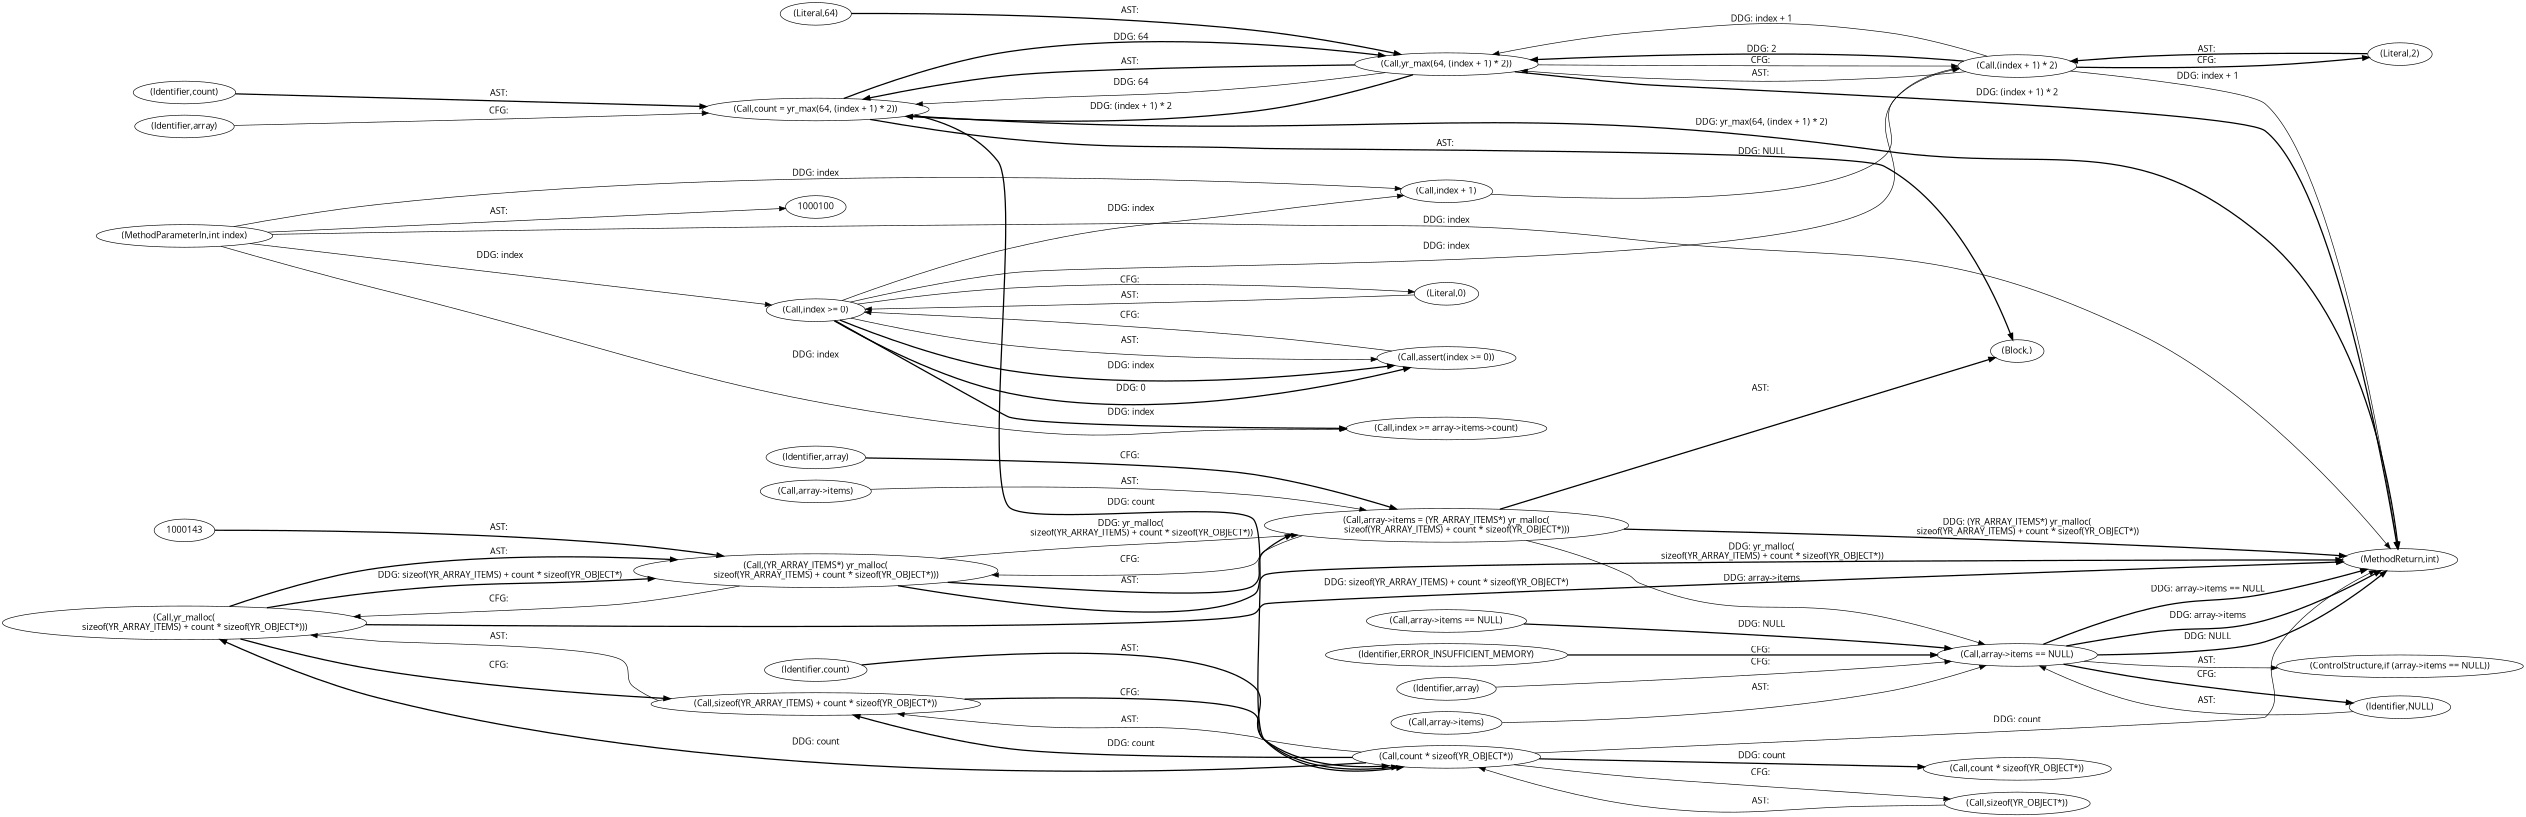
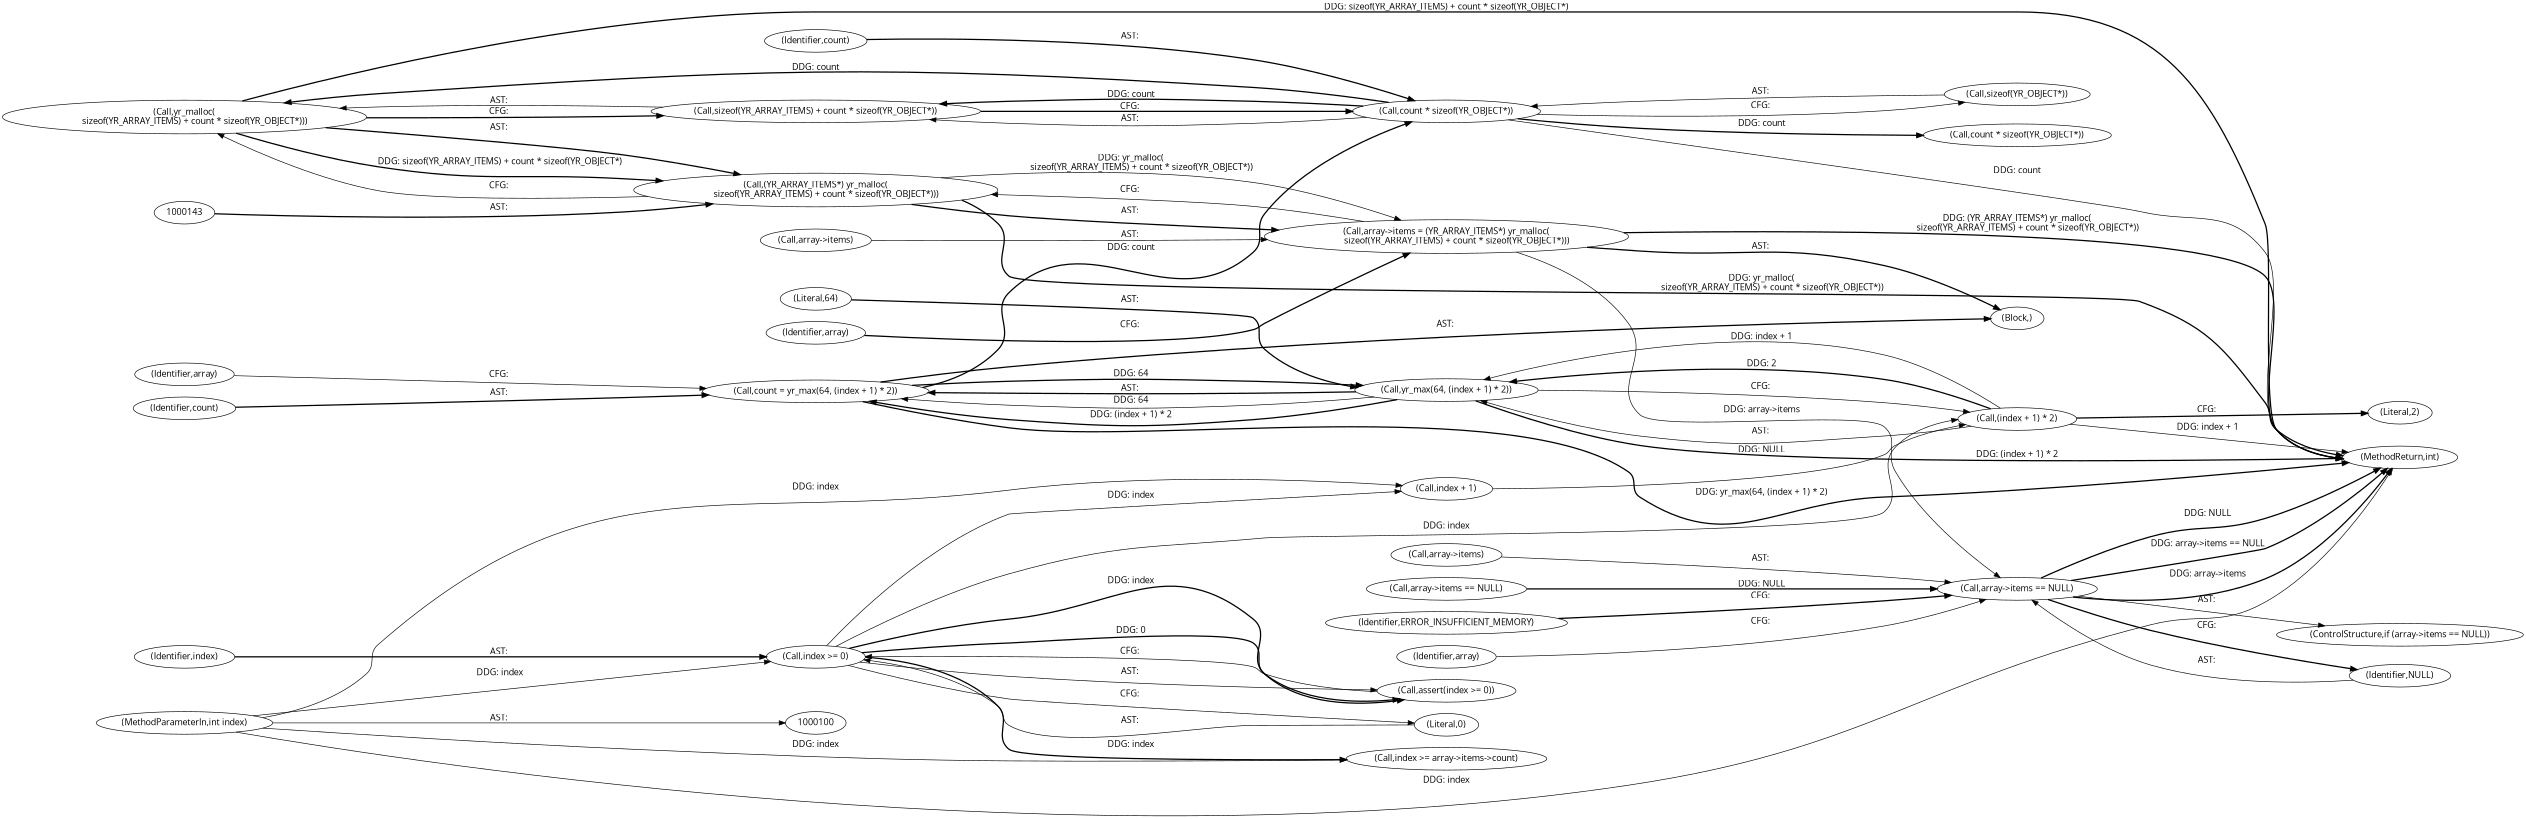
edge "(Literal,2)" -> "(Call,(index + 1) * 2)": removed, label "AST:"
node "(Identifier,index)": added
